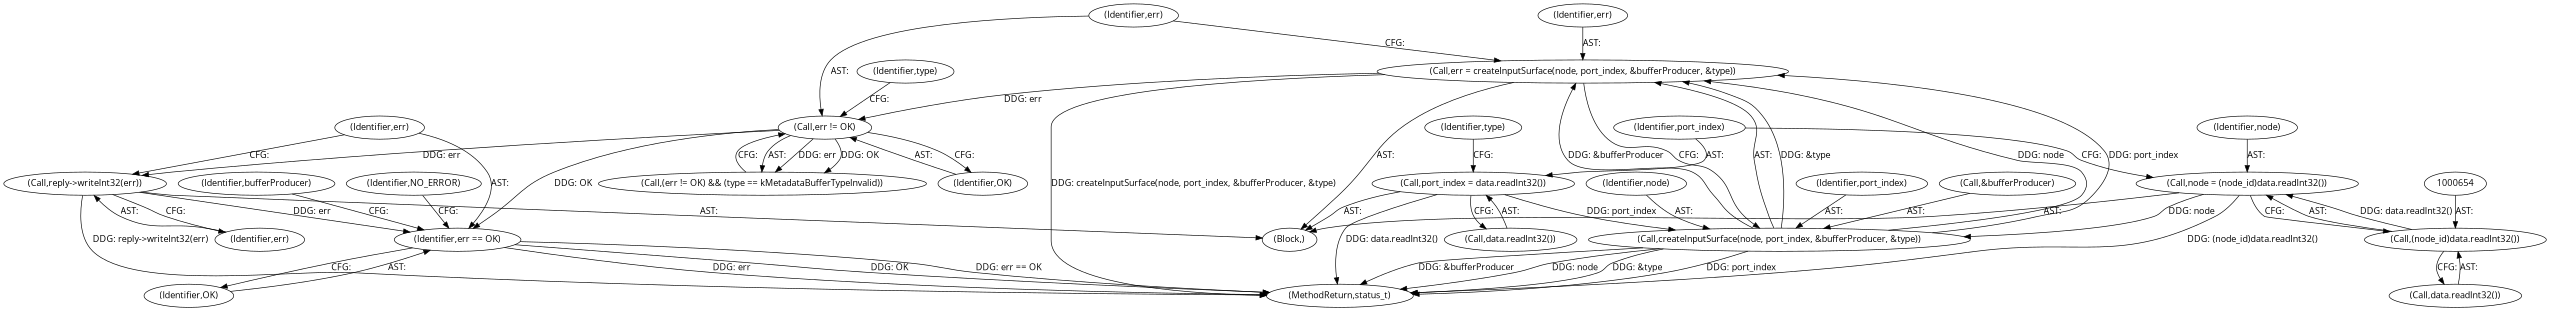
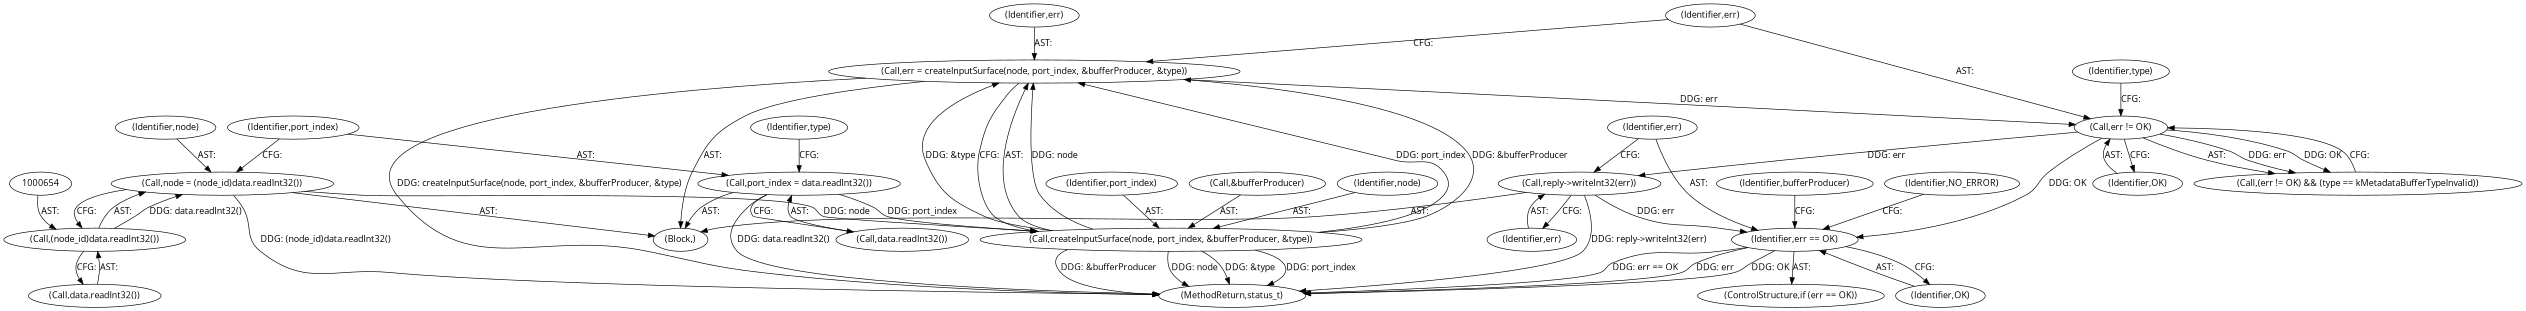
node "(ControlStructure,if (err == OK))": added
